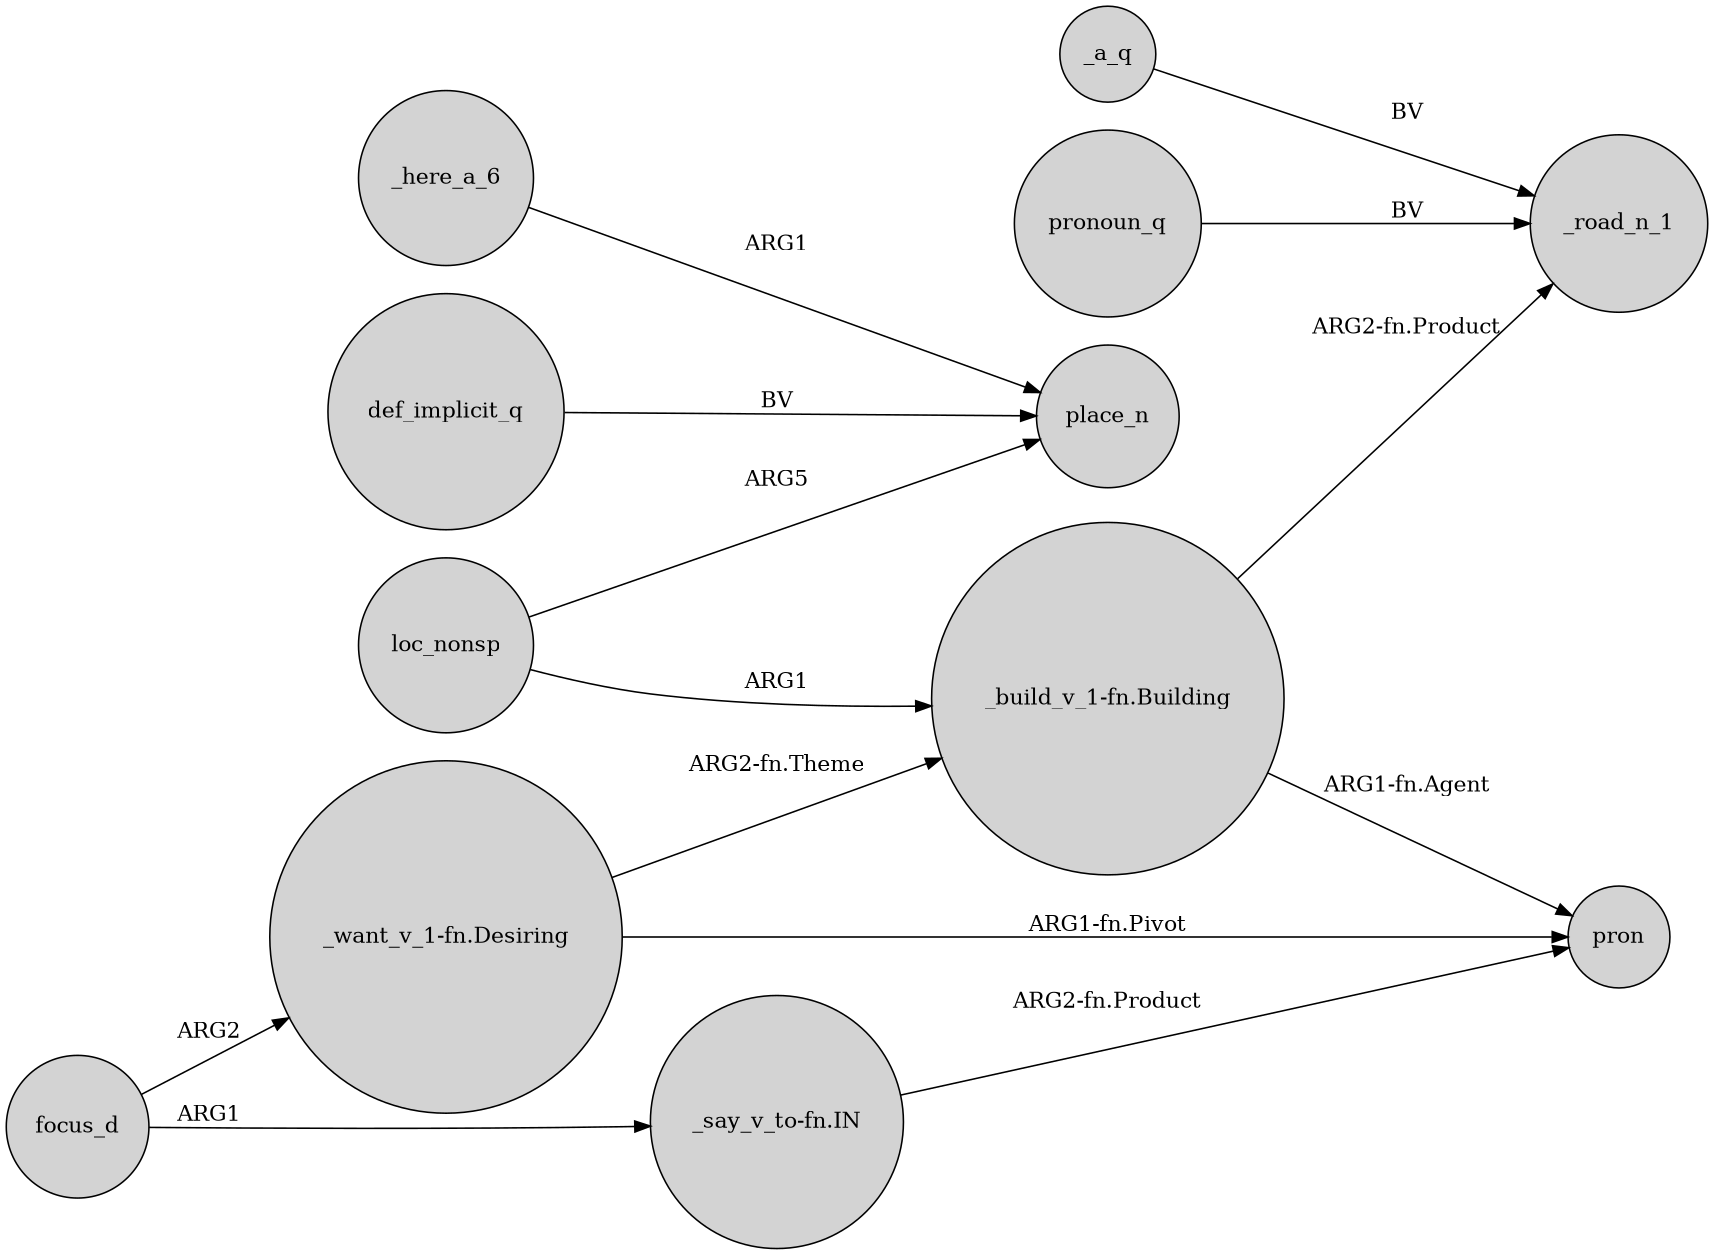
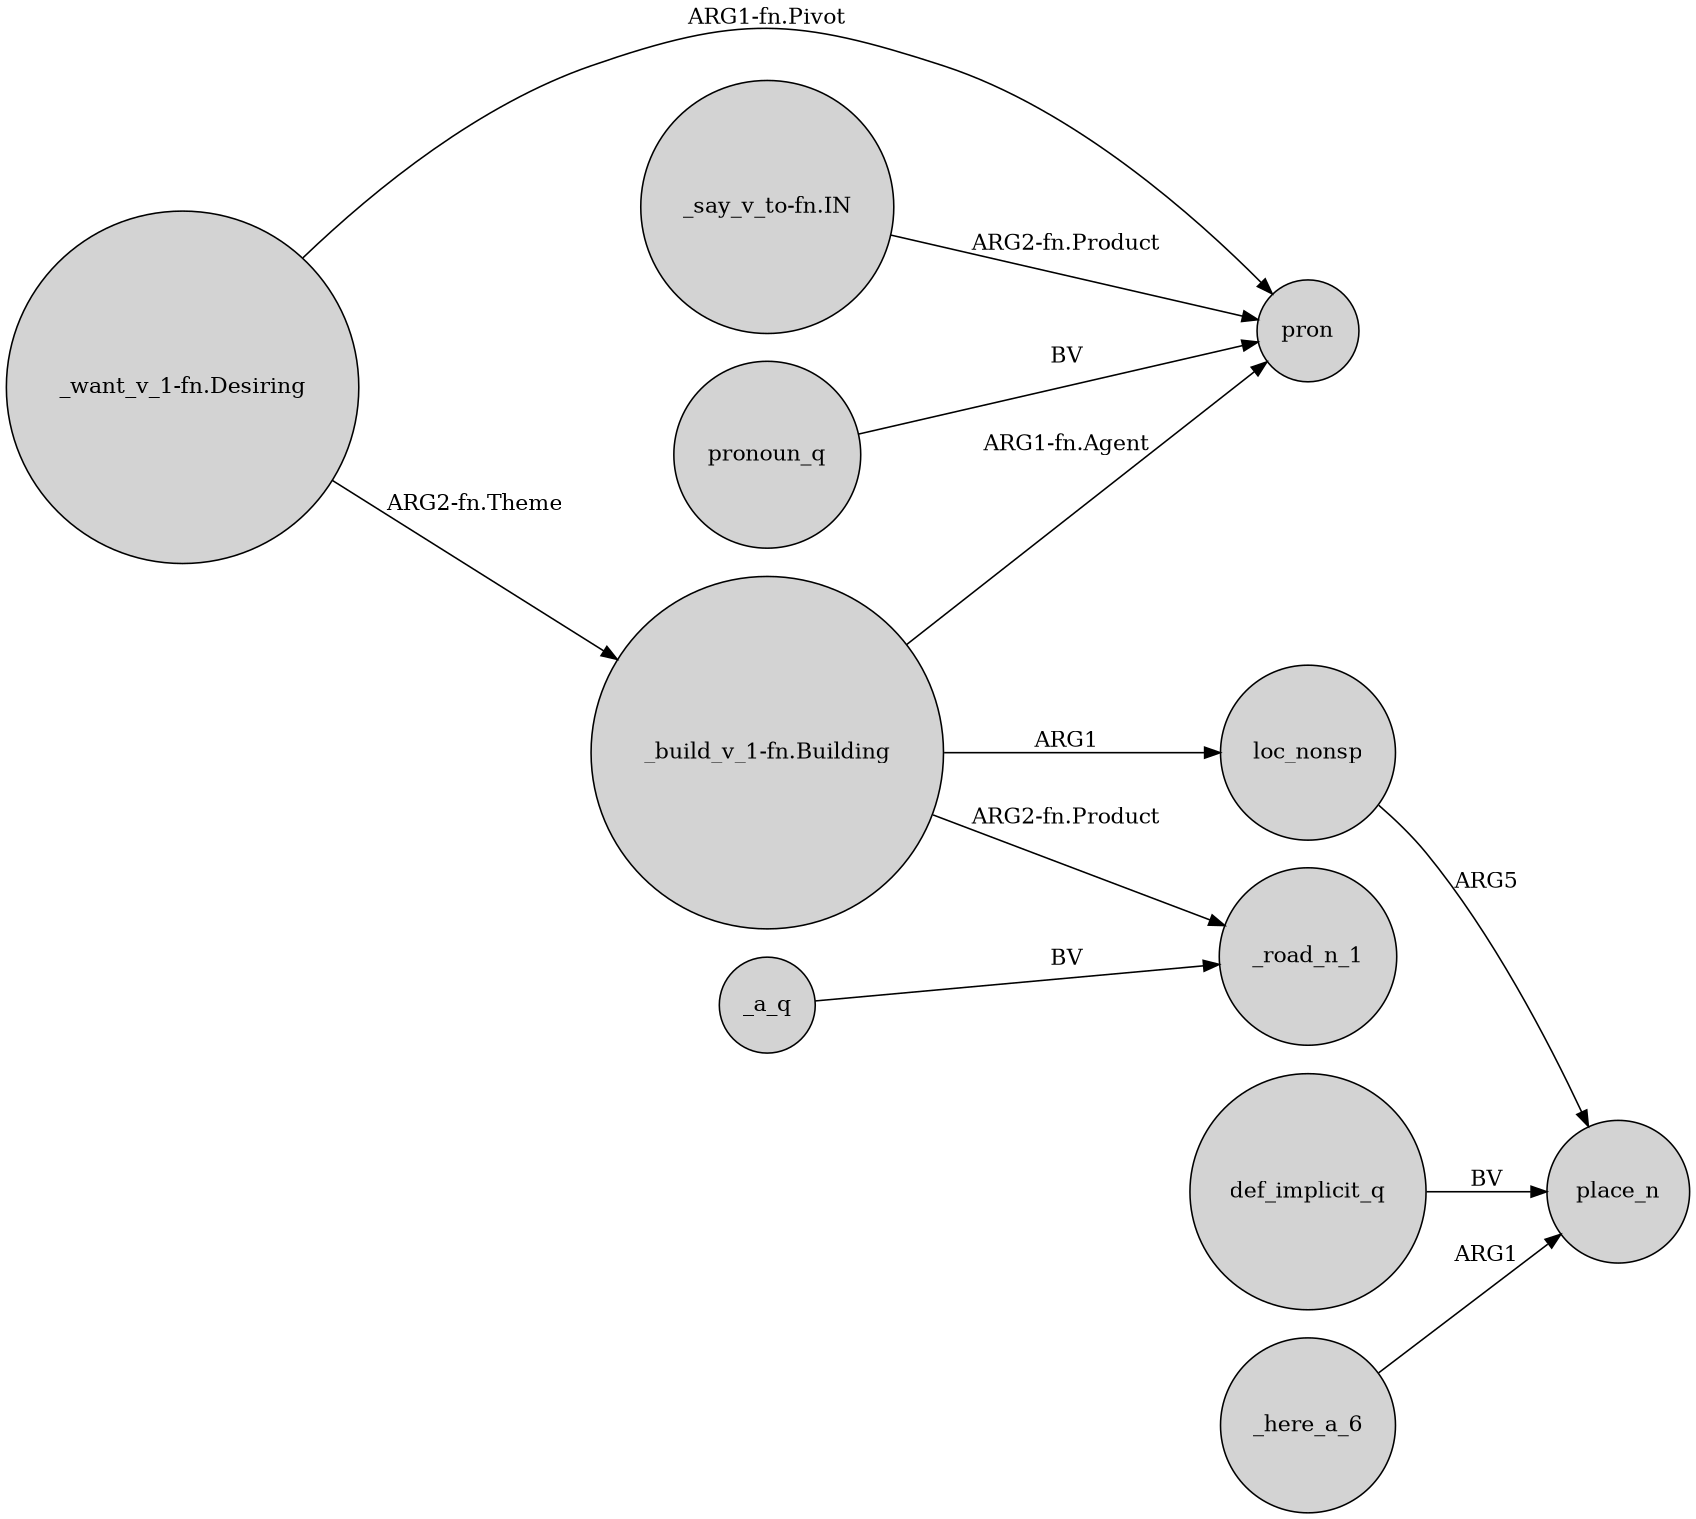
edge "pronoun_q" -> "_road_n_1": now "pronoun_q" -> "pron"
edge "loc_nonsp" -> "_build_v_1-fn.Building": reversed
node "focus_d": removed
